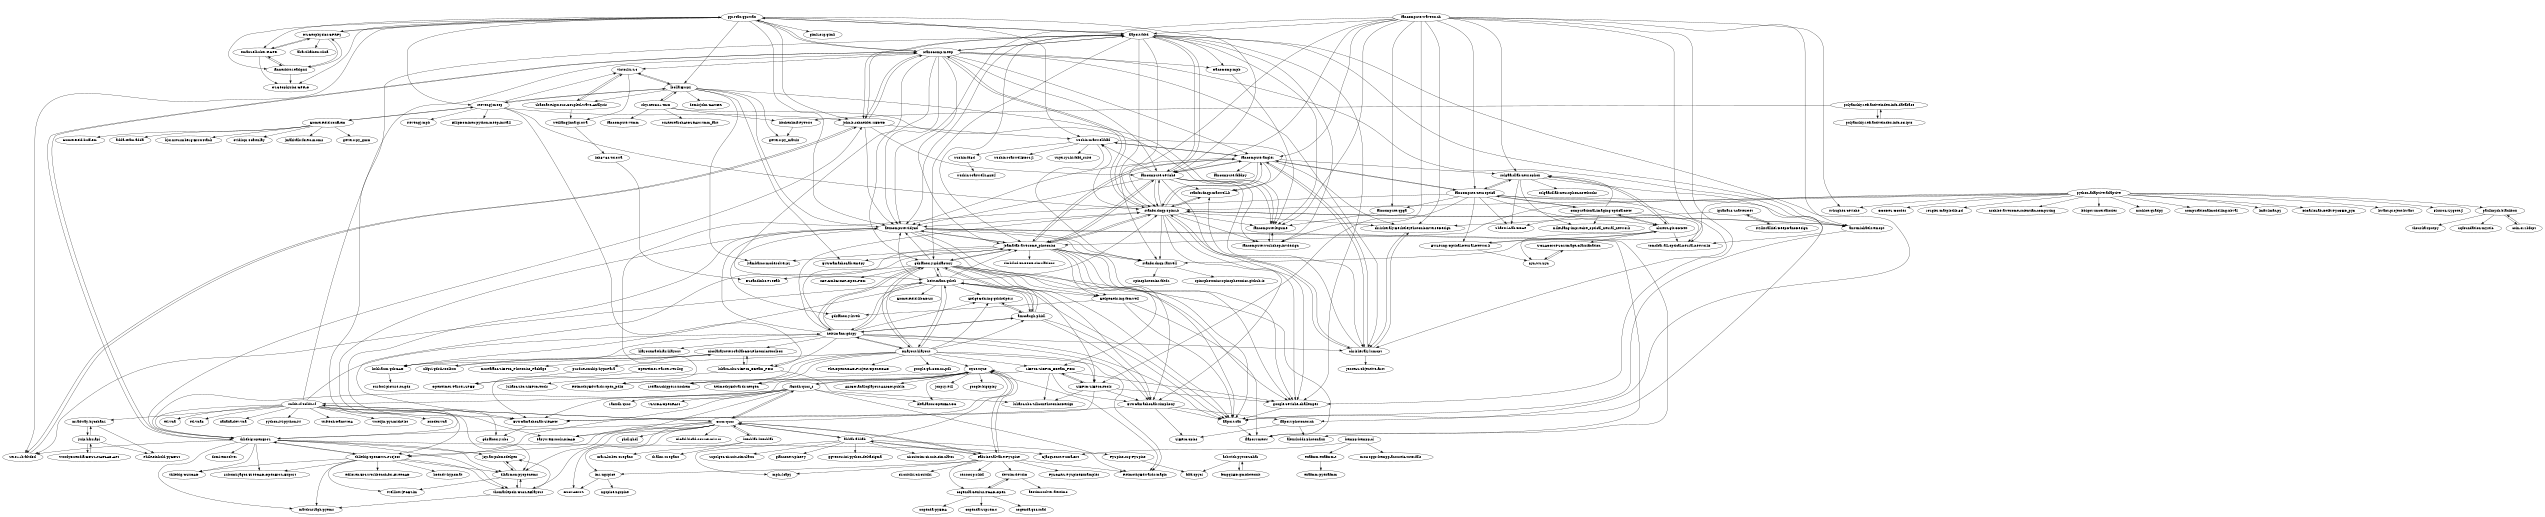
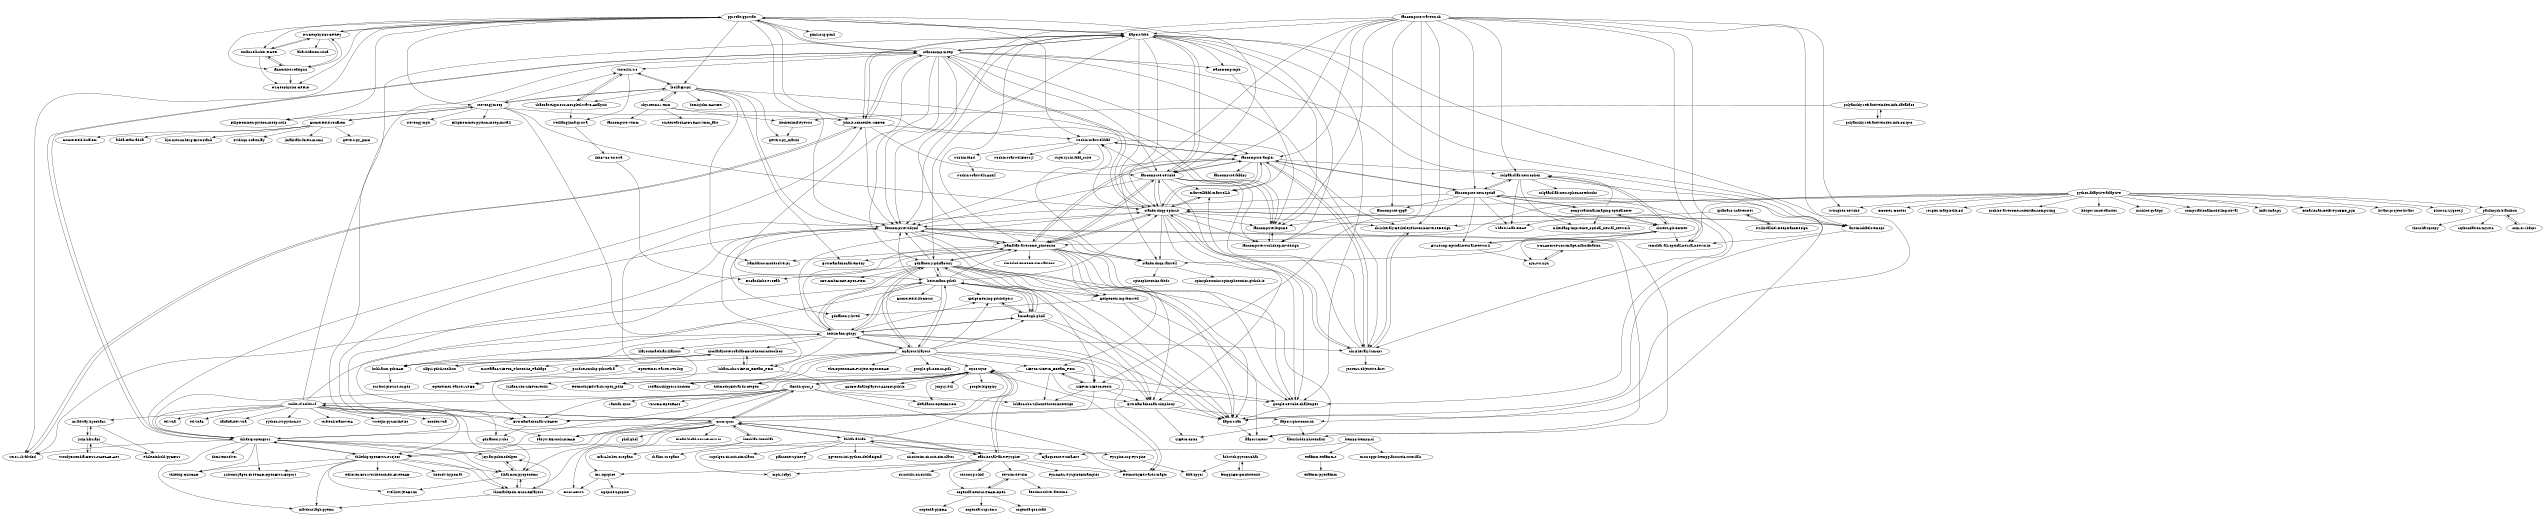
node "FilipDominec/python-meep-utils": added
node "stanfordnqp/maxwell-b": label "stanfordnqp/maxwell-b" -> "maxwellfdfd/maxwell-b"
node "purdue-onchip/hyp2Para": label "purdue-onchip/hyp2Para" -> "purdue-onchip/gds2Para"
